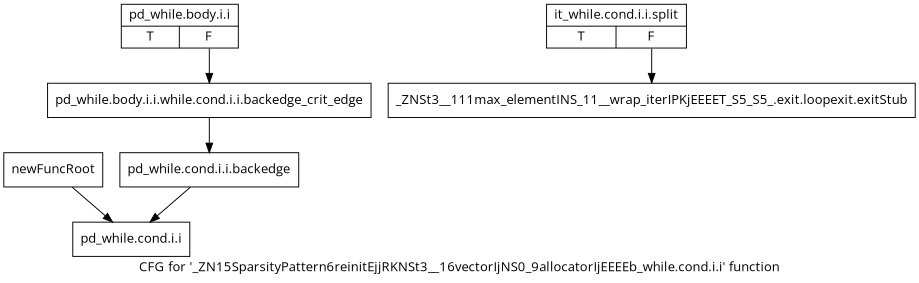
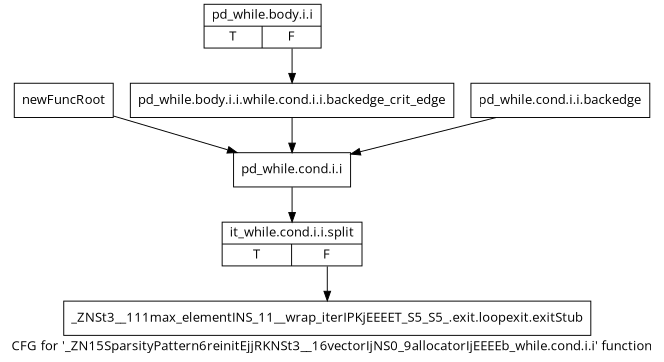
edge "pd_while.body.i.i.while.cond.i.i.backedge_crit_edge" -> "pd_while.cond.i.i.backedge": now "pd_while.body.i.i.while.cond.i.i.backedge_crit_edge" -> "pd_while.cond.i.i"
edge "pd_while.cond.i.i" -> "it_while.cond.i.i.split": added
